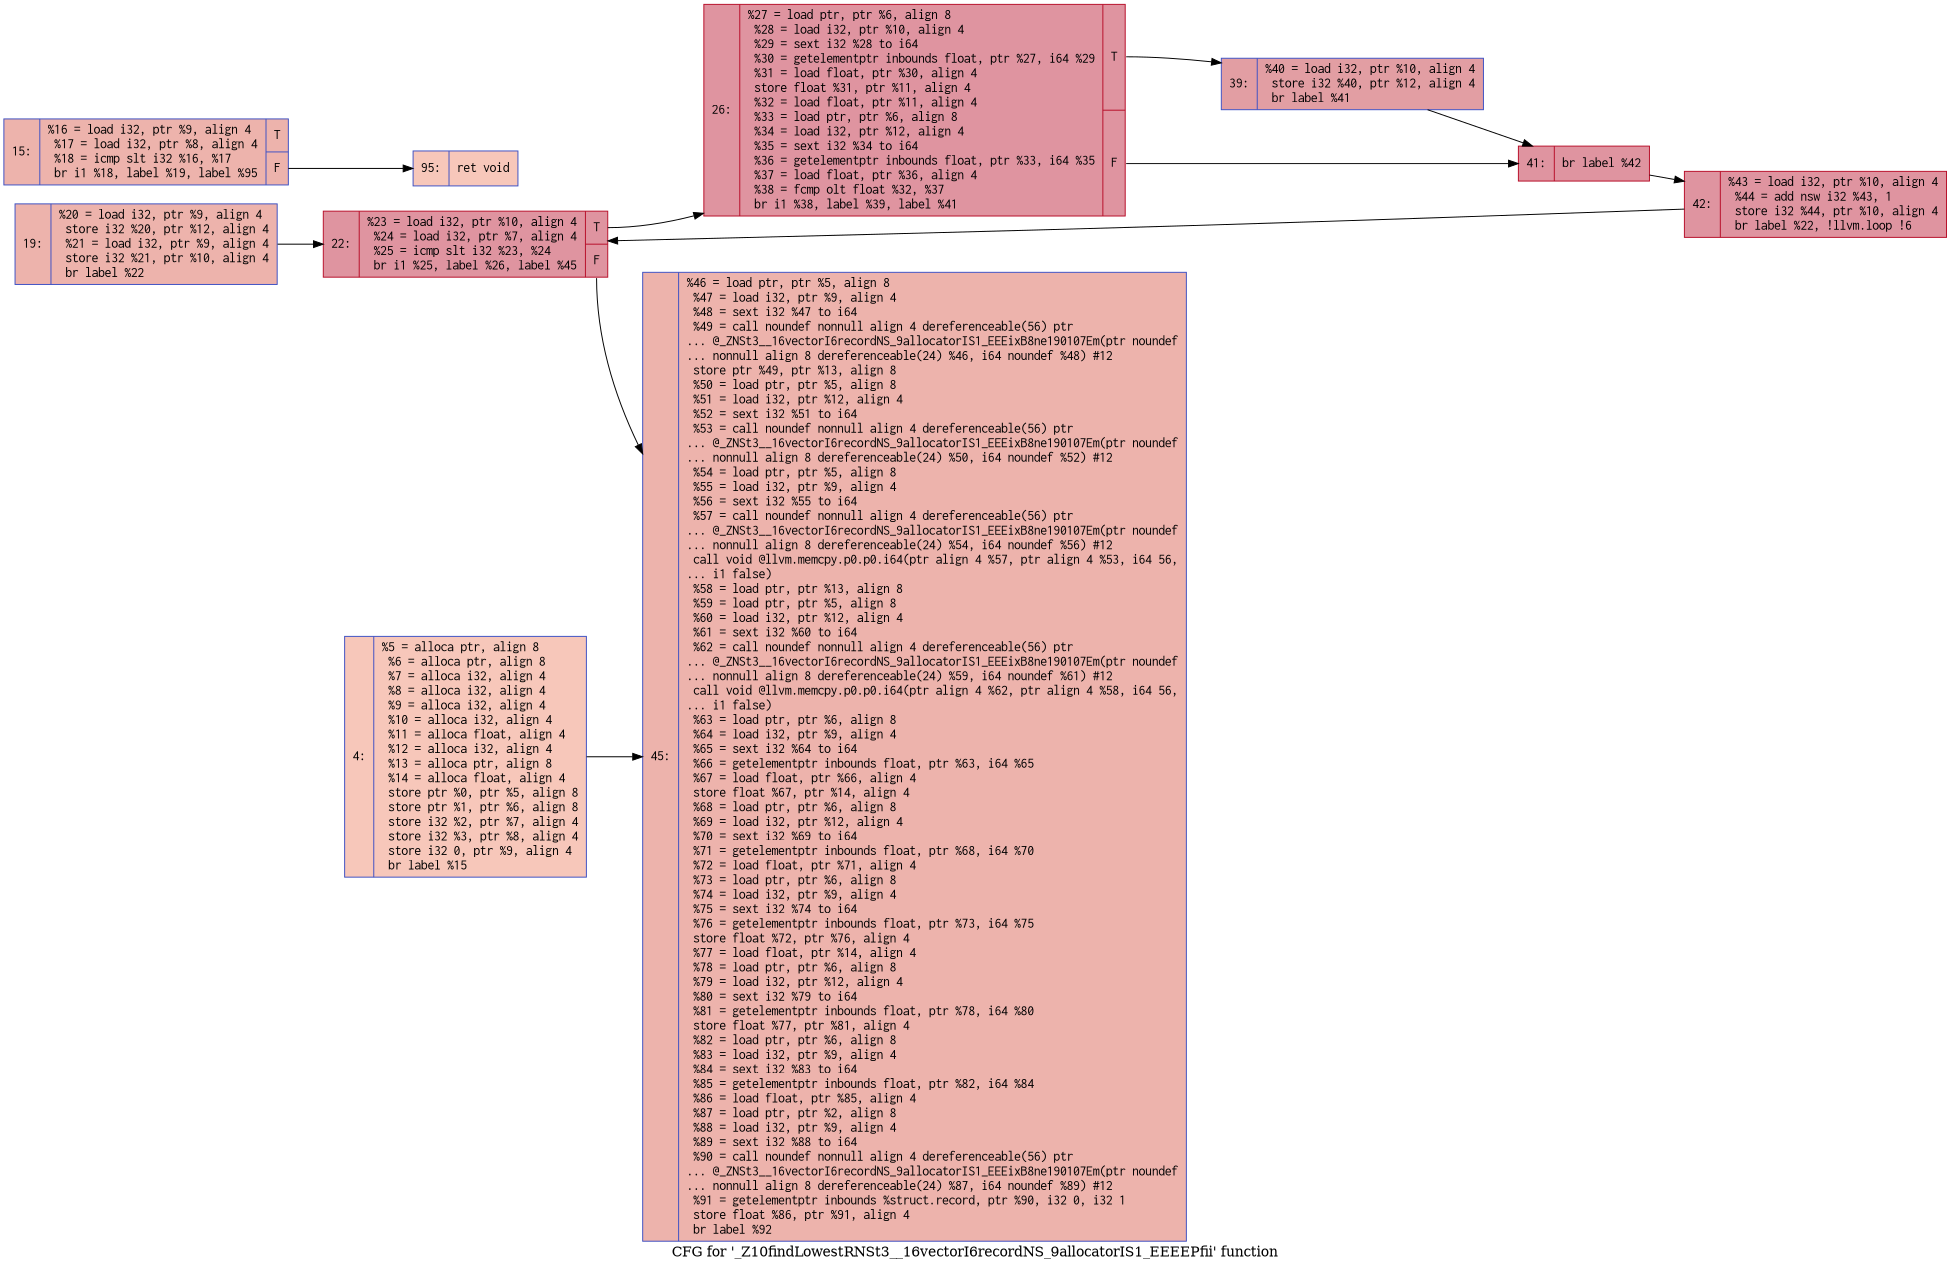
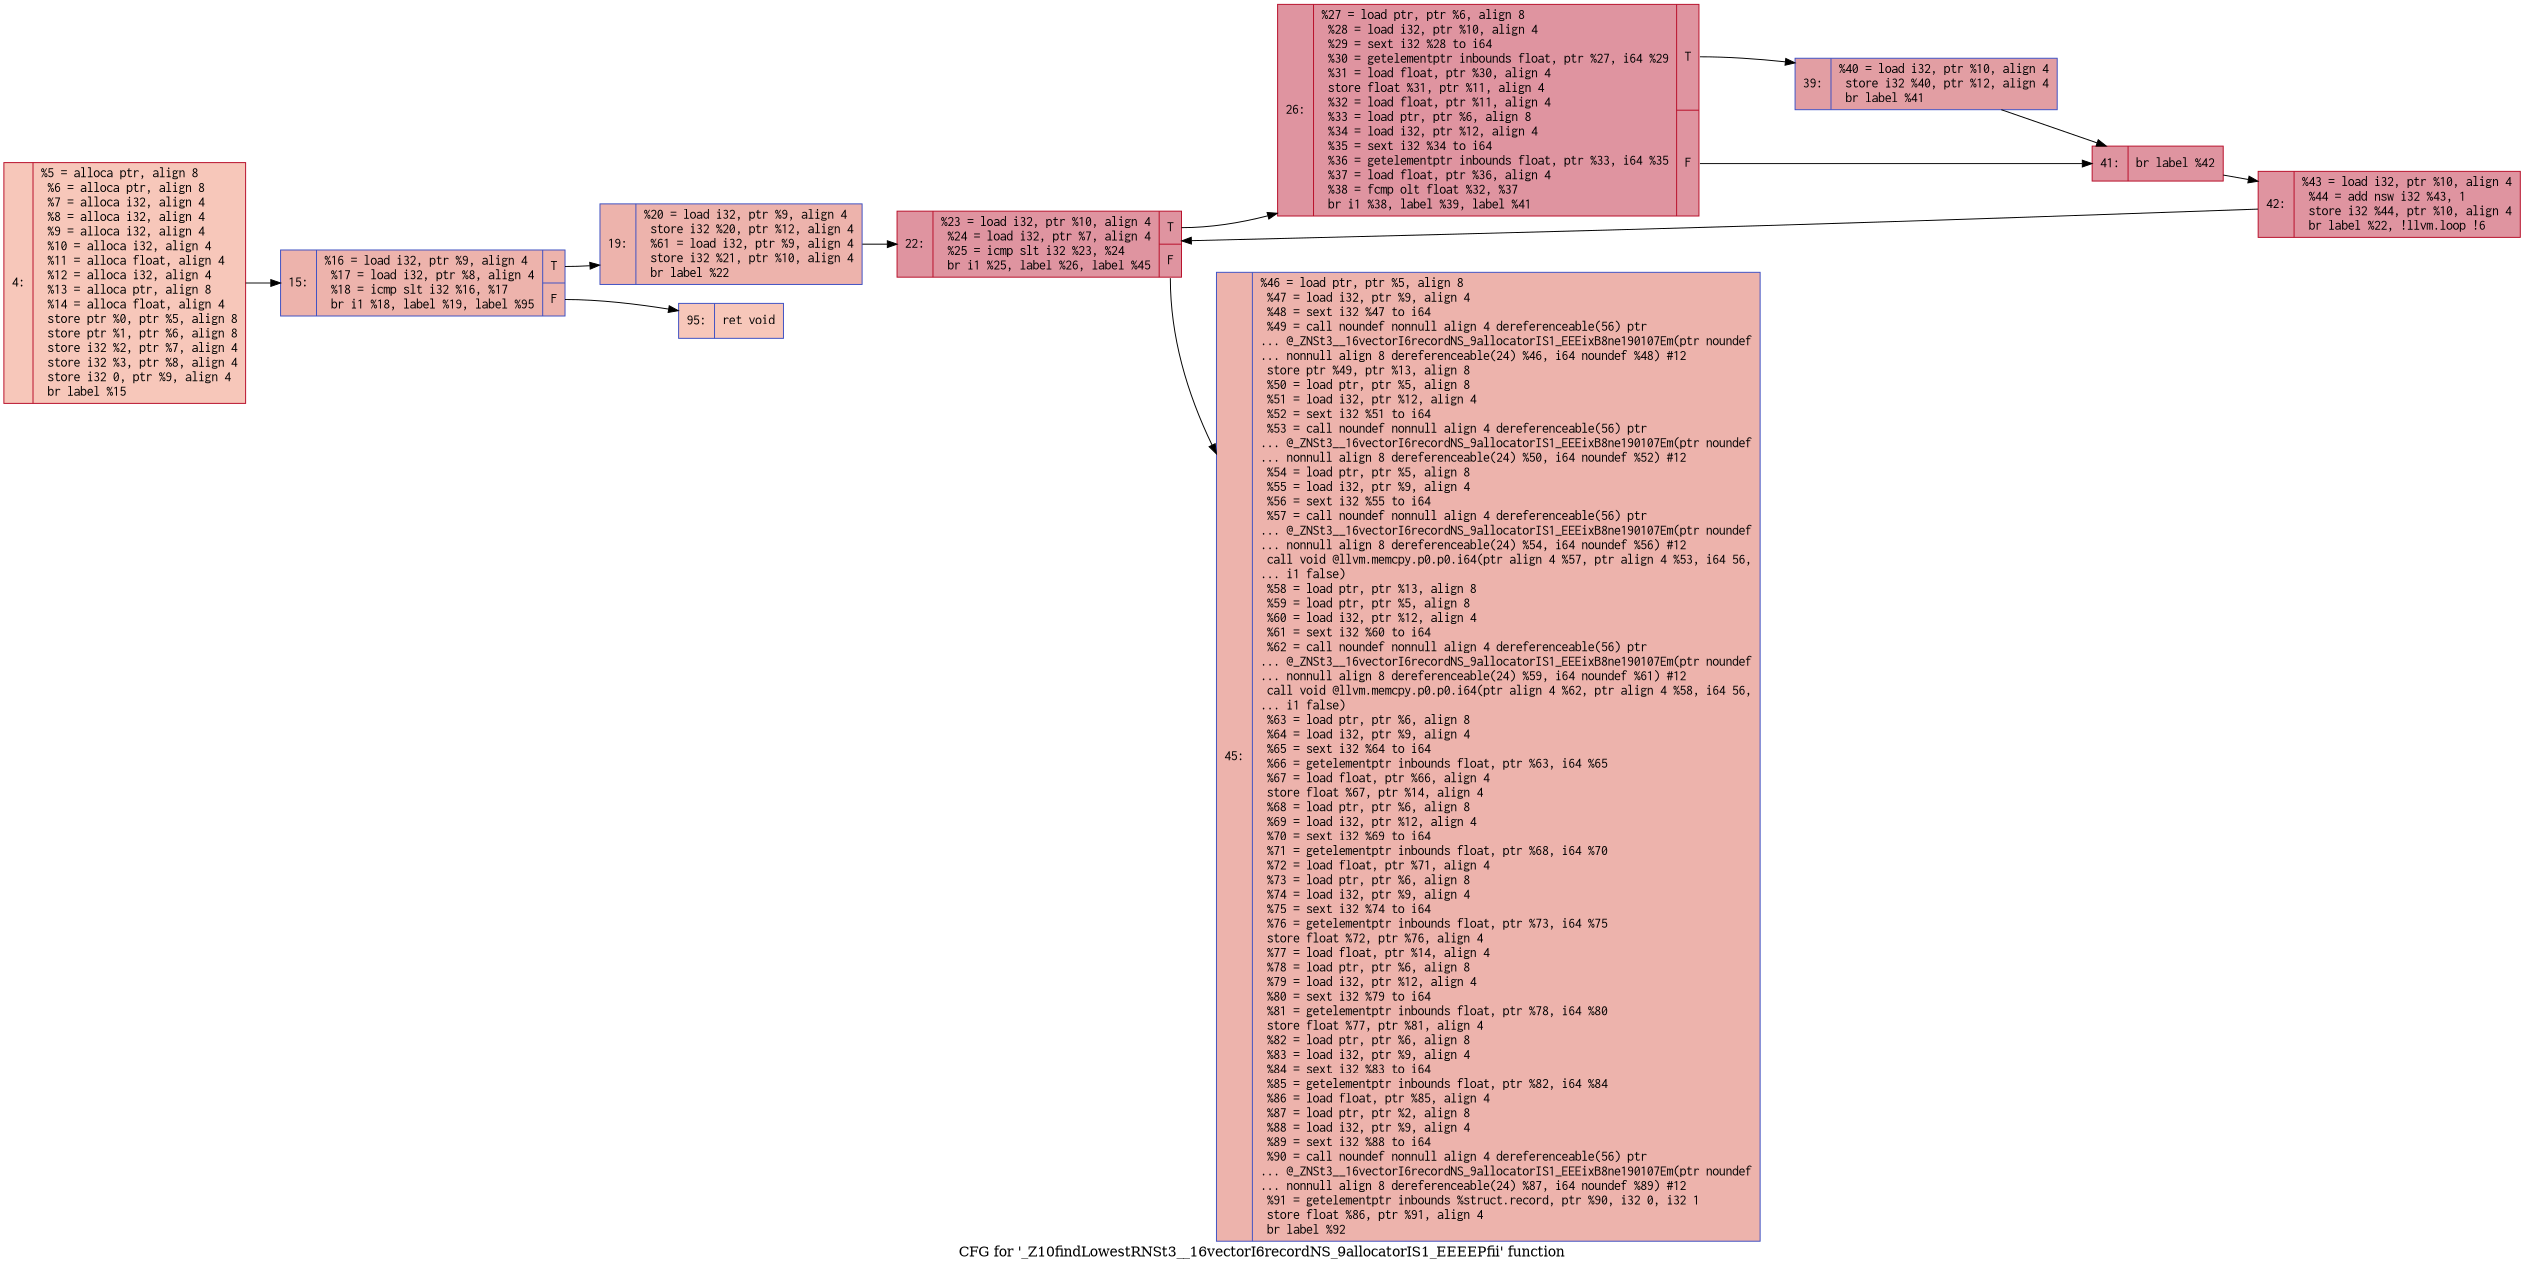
node "19:": text "%21 = load i32, ptr %9, align 4" -> "%61 = load i32, ptr %9, align 4"
edge "15:" -> "19:": added
node "4:": color #3d50c3ff -> #b70d28ff
edge "4:" -> "45:": now "4:" -> "15:"
